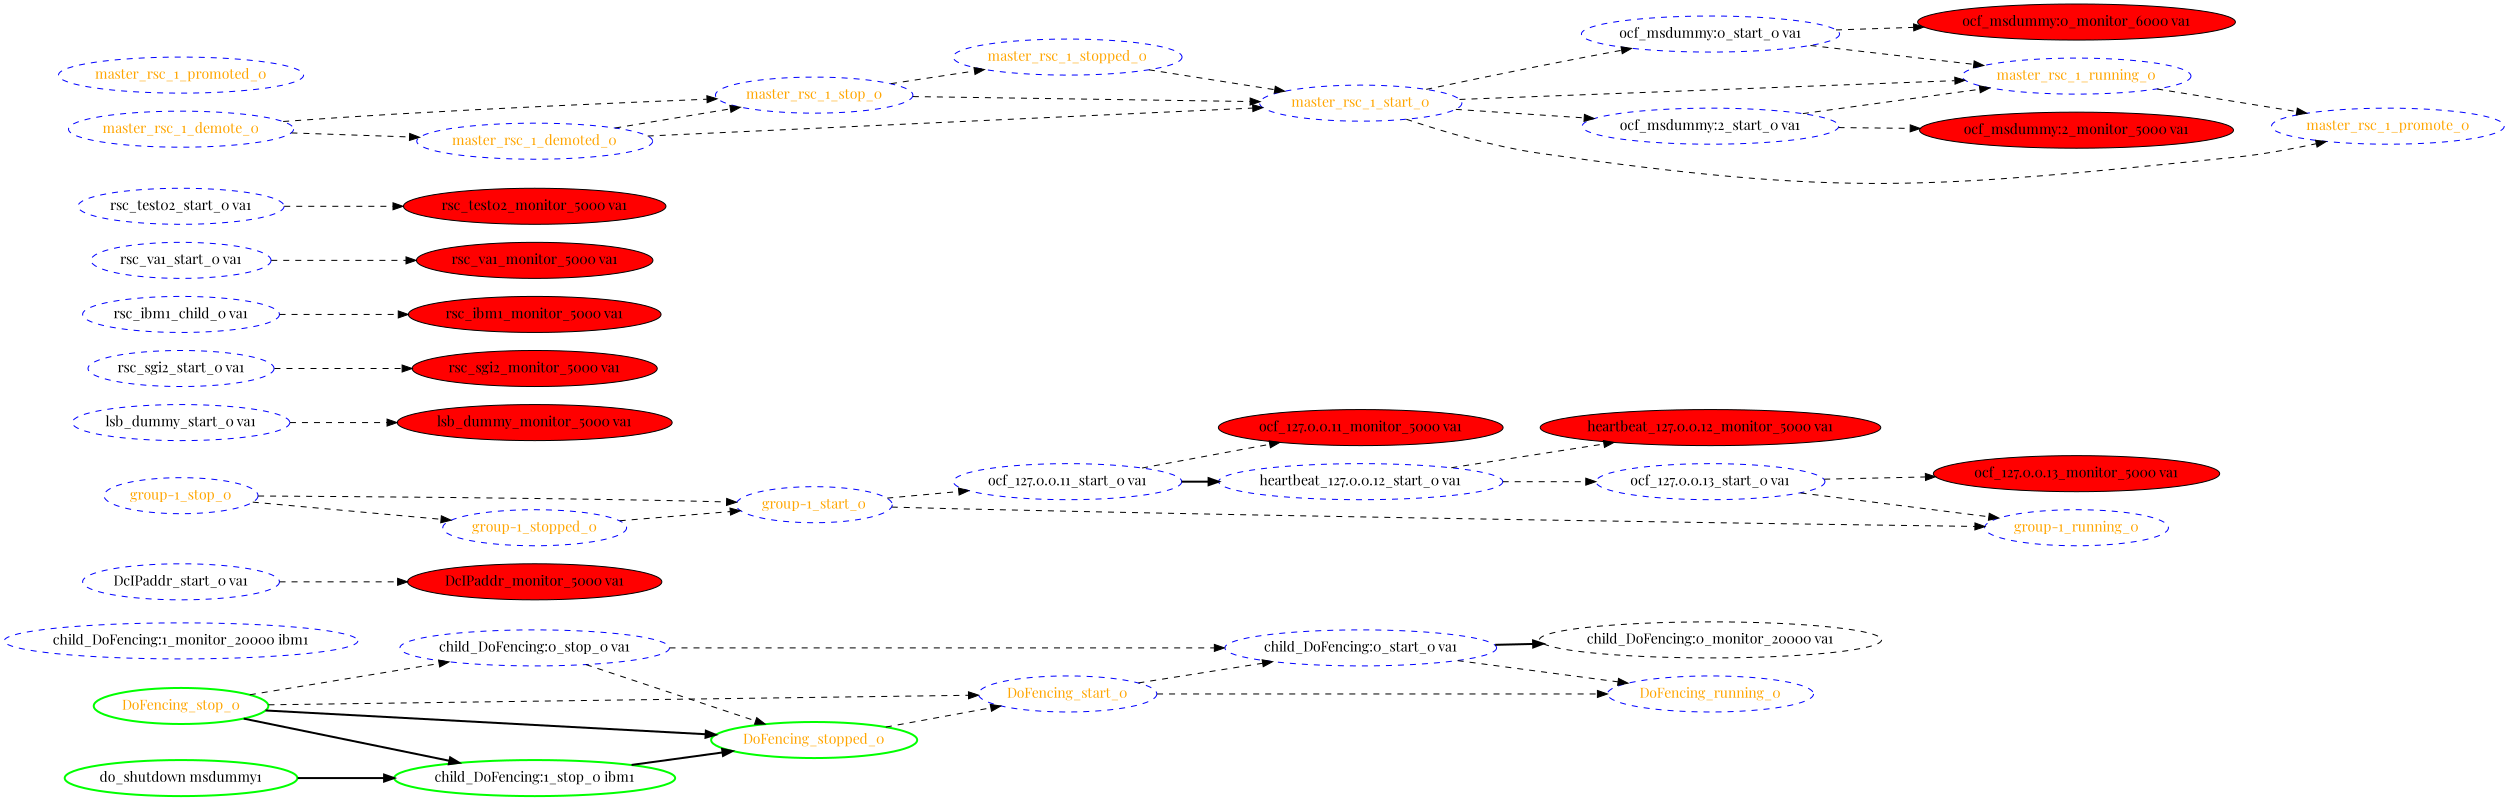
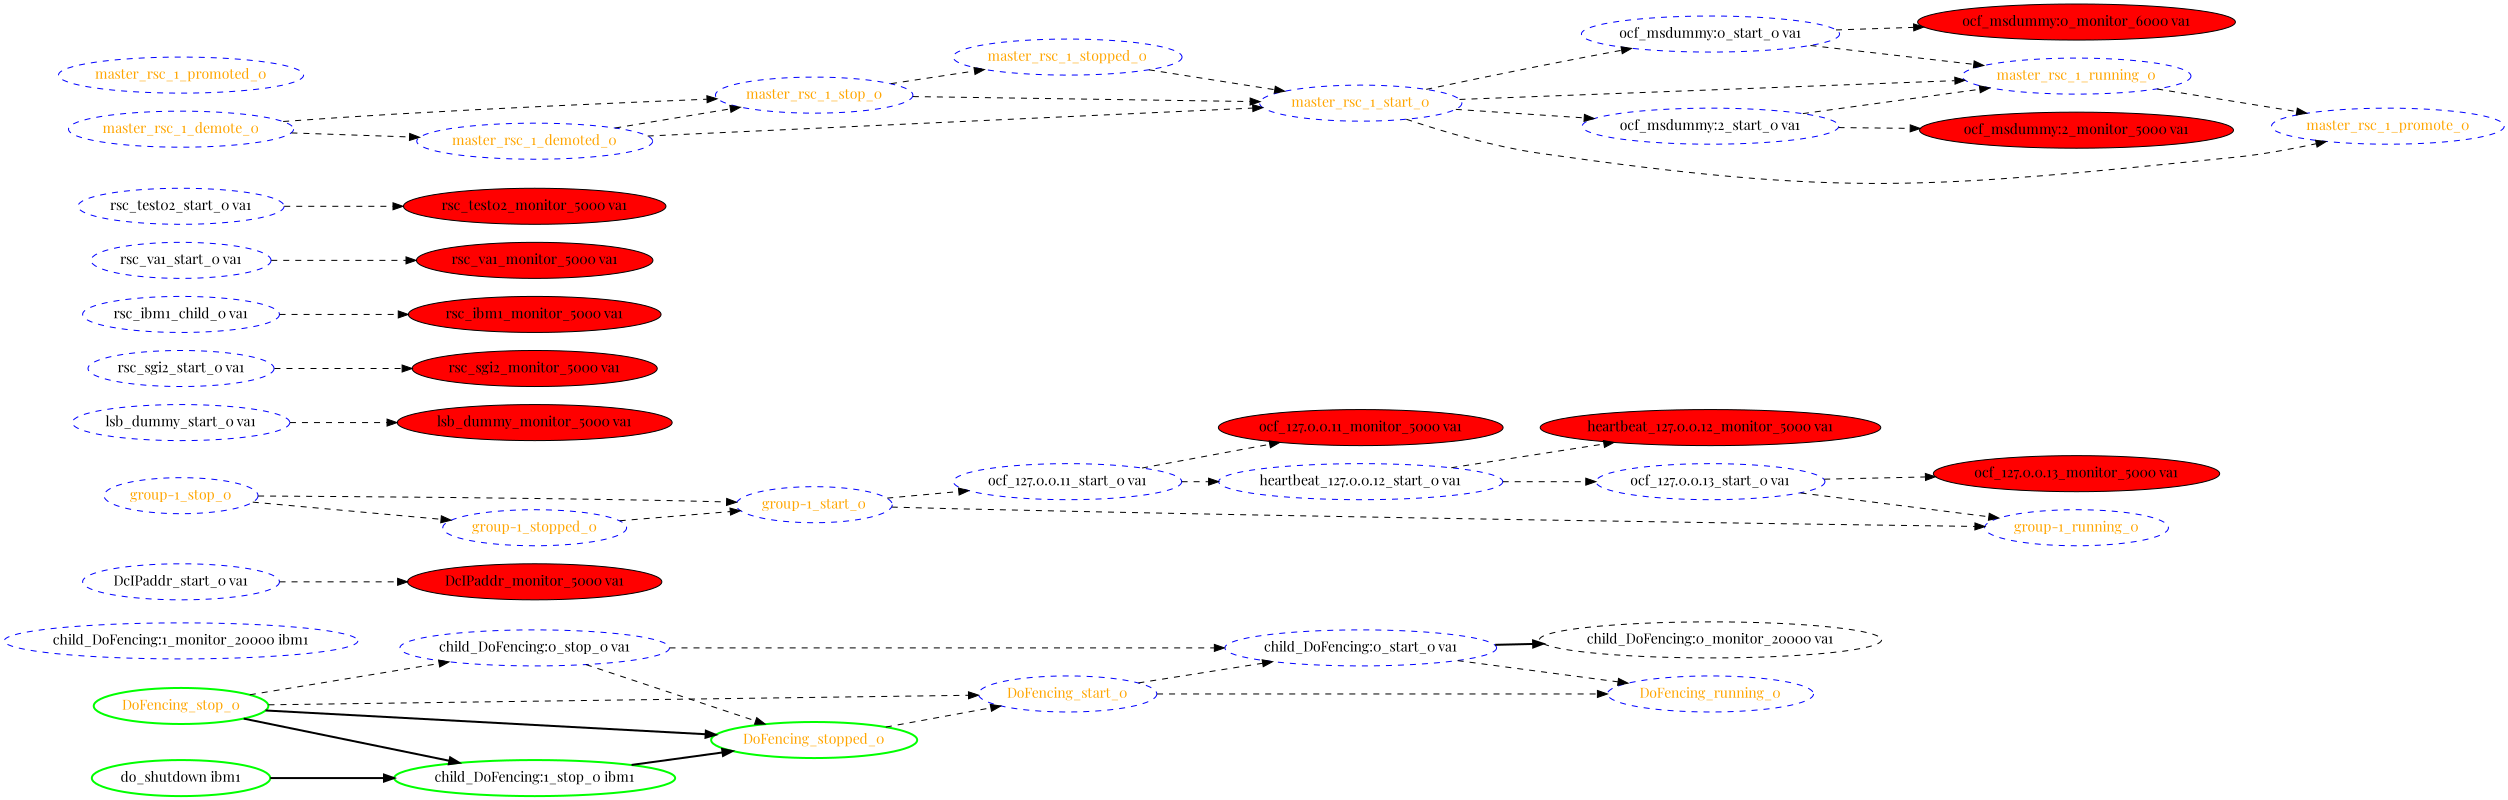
edge "ocf_127.0.0.11_start_0 va1" -> "heartbeat_127.0.0.12_start_0 va1": style bold -> dashed
node "do_shutdown msdummy1": label "do_shutdown msdummy1" -> "do_shutdown ibm1"
